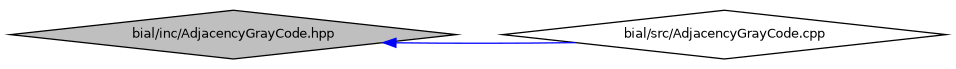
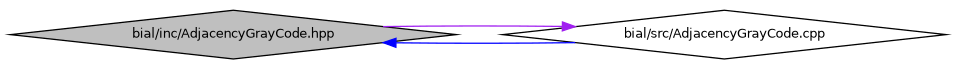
edge "bial/inc/AdjacencyGrayCode.hpp" -> "bial/src/AdjacencyGrayCode.cpp": added
